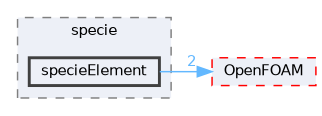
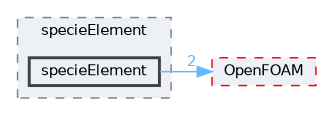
cluster "specie": label "specie" -> "specieElement"
